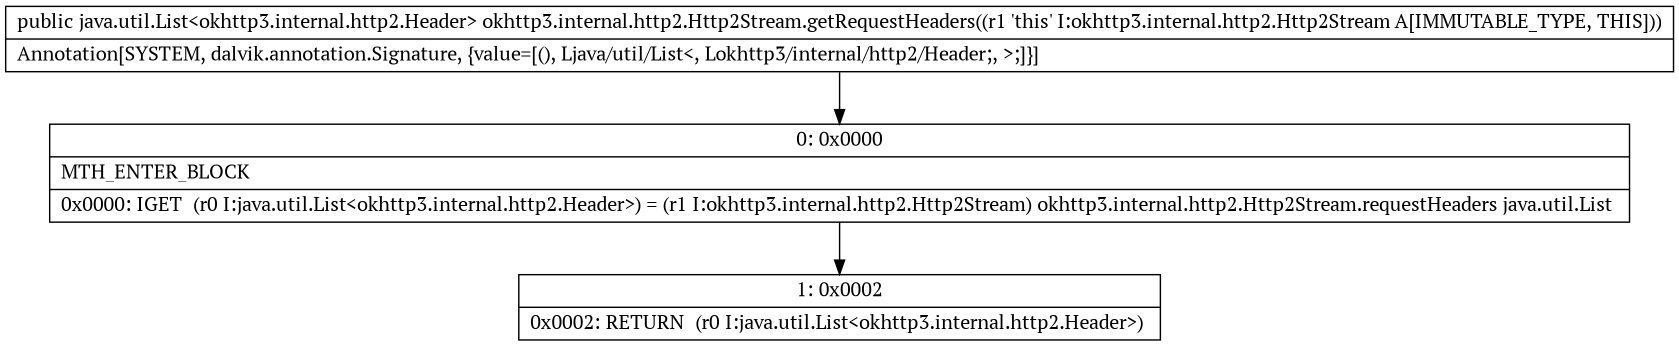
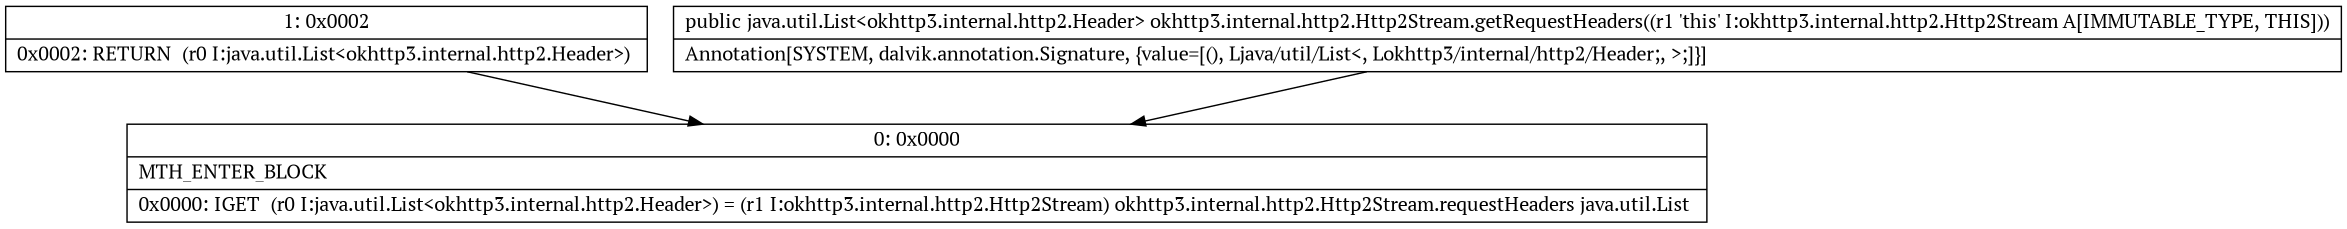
edge "0: 0x0000" -> "1: 0x0002": reversed
